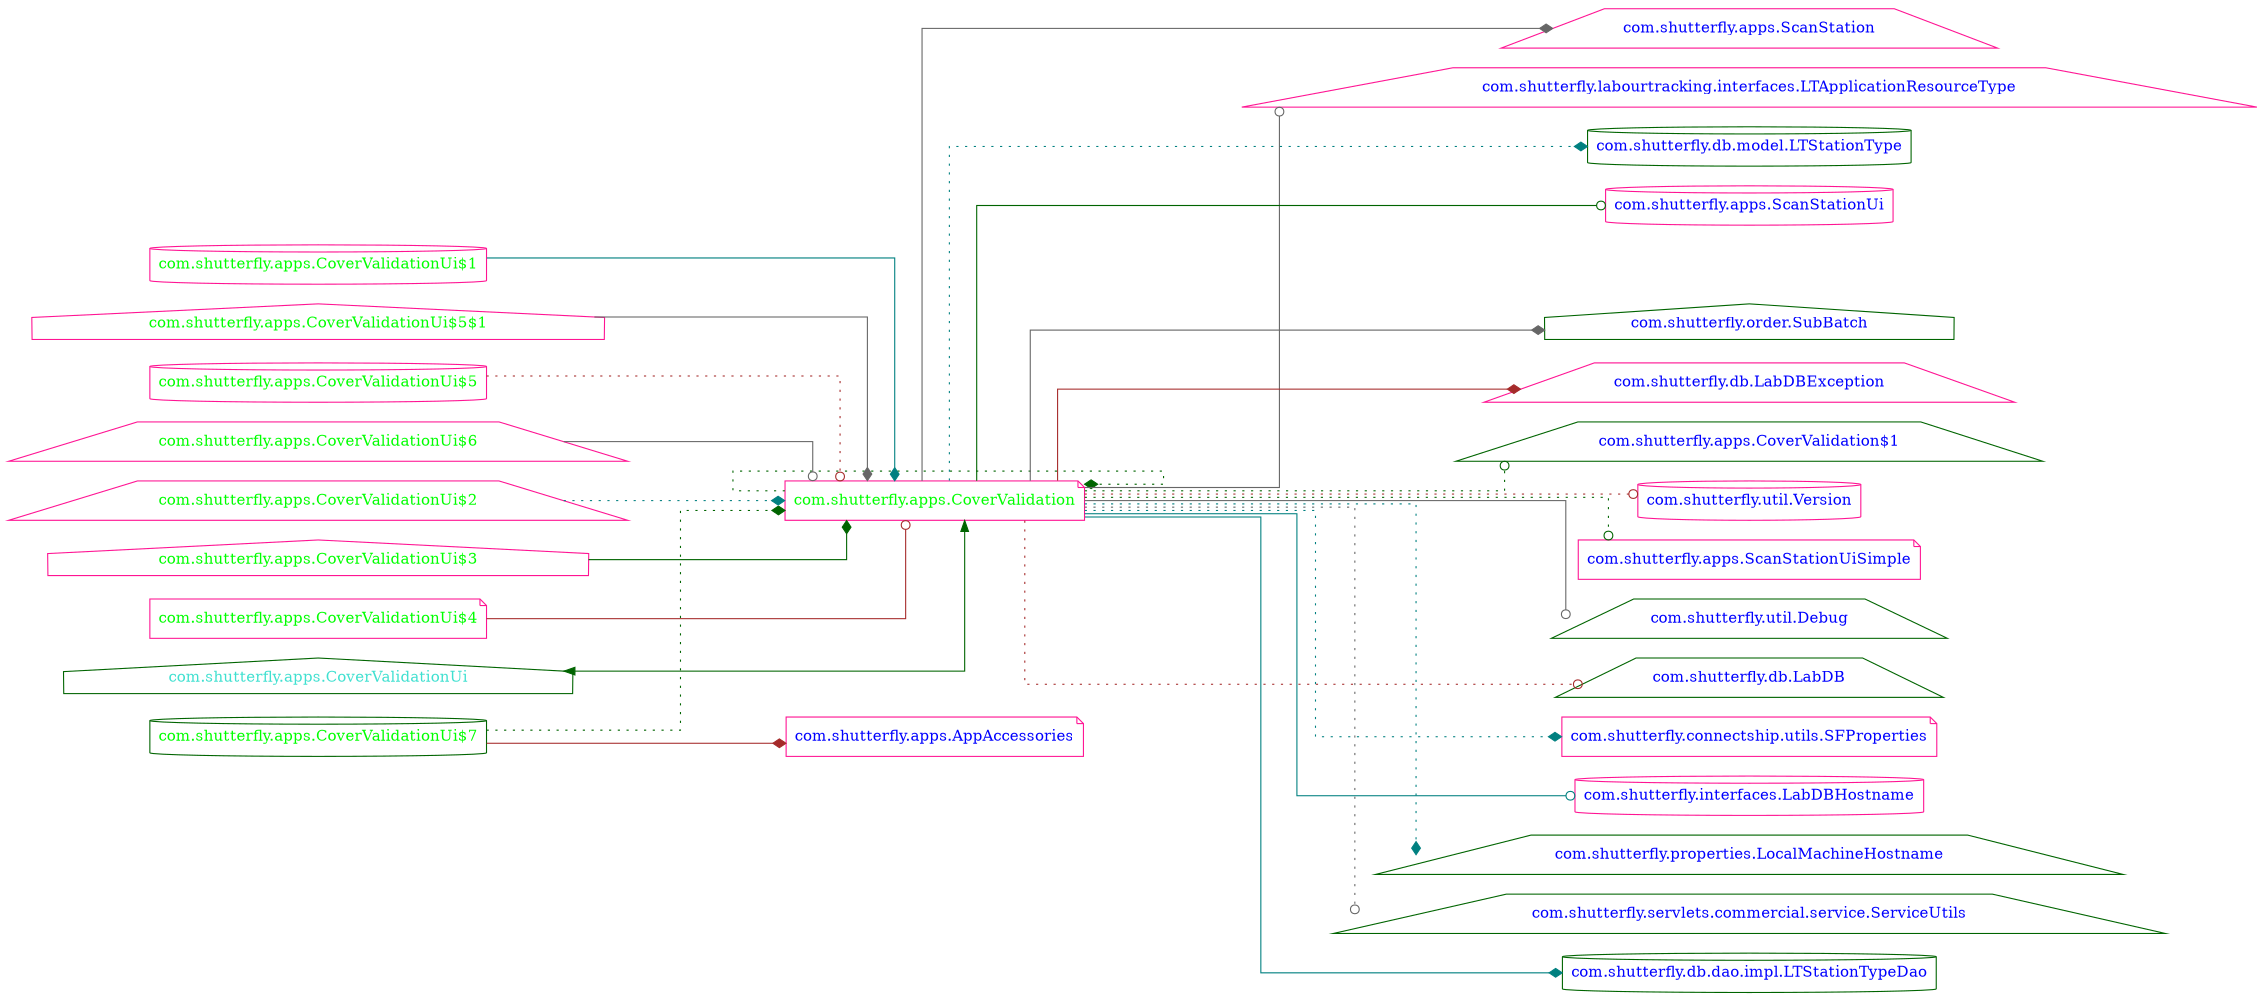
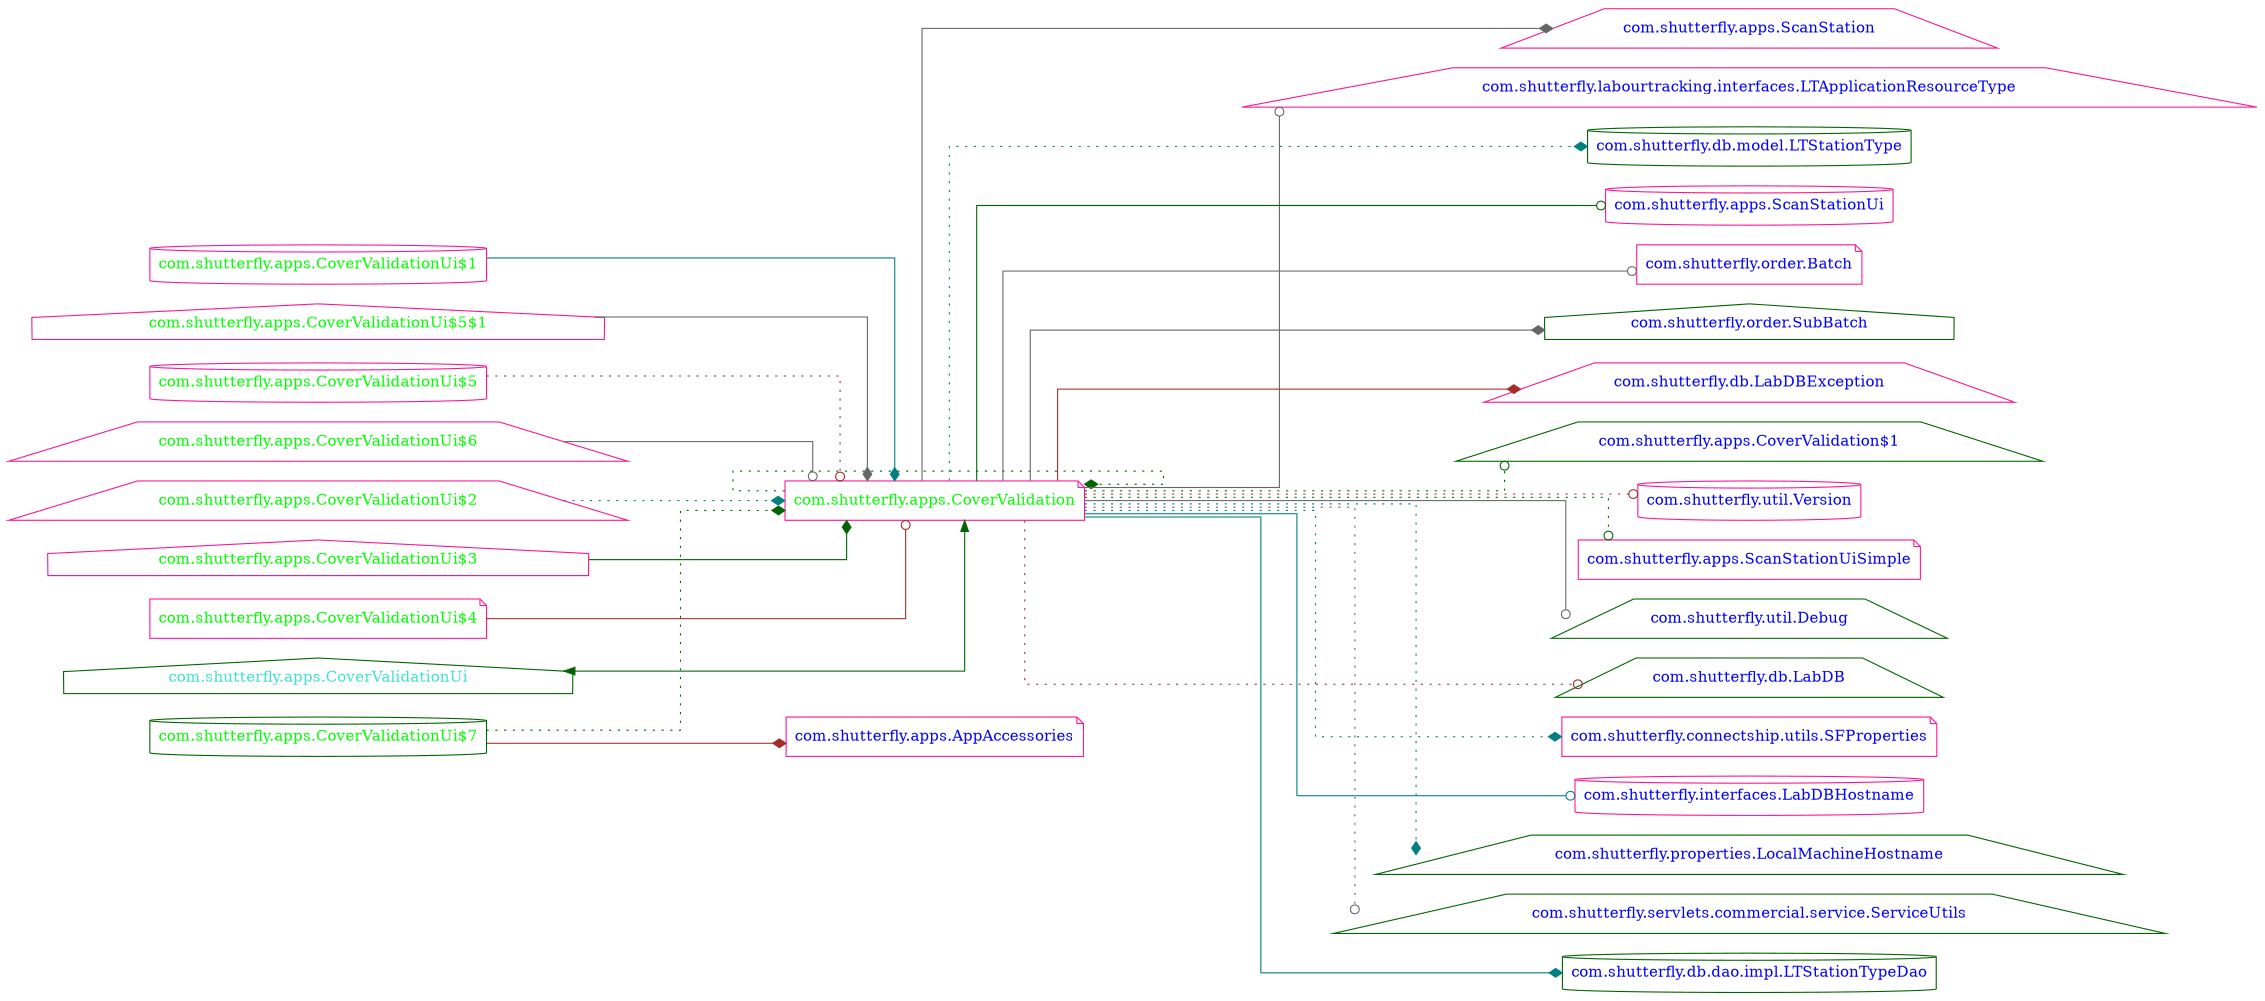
node "com.shutterfly.order.Batch": added
